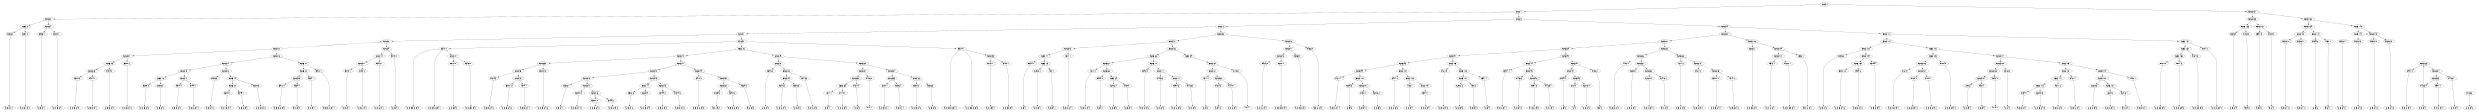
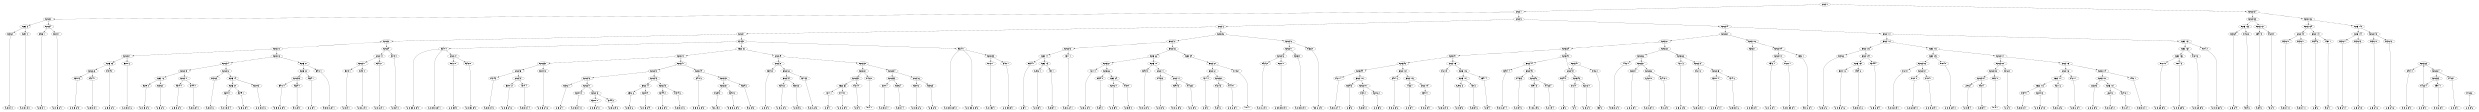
edge "L6083(144)" -> "L6083(143)": now "L6083(144)" -> "L2506(14)"
edge "L6083(90)" -> "L6083(91)": now "L6083(90)" -> "L6083(92)"
